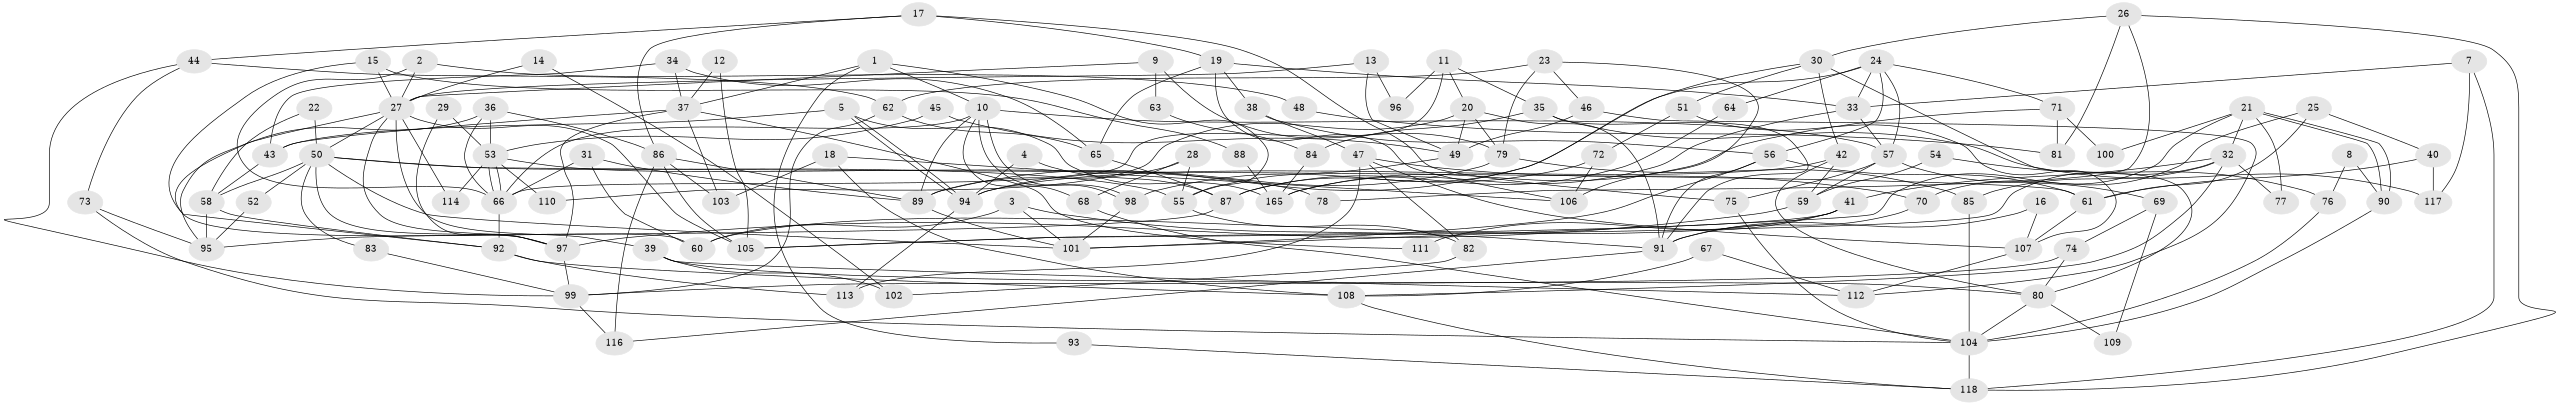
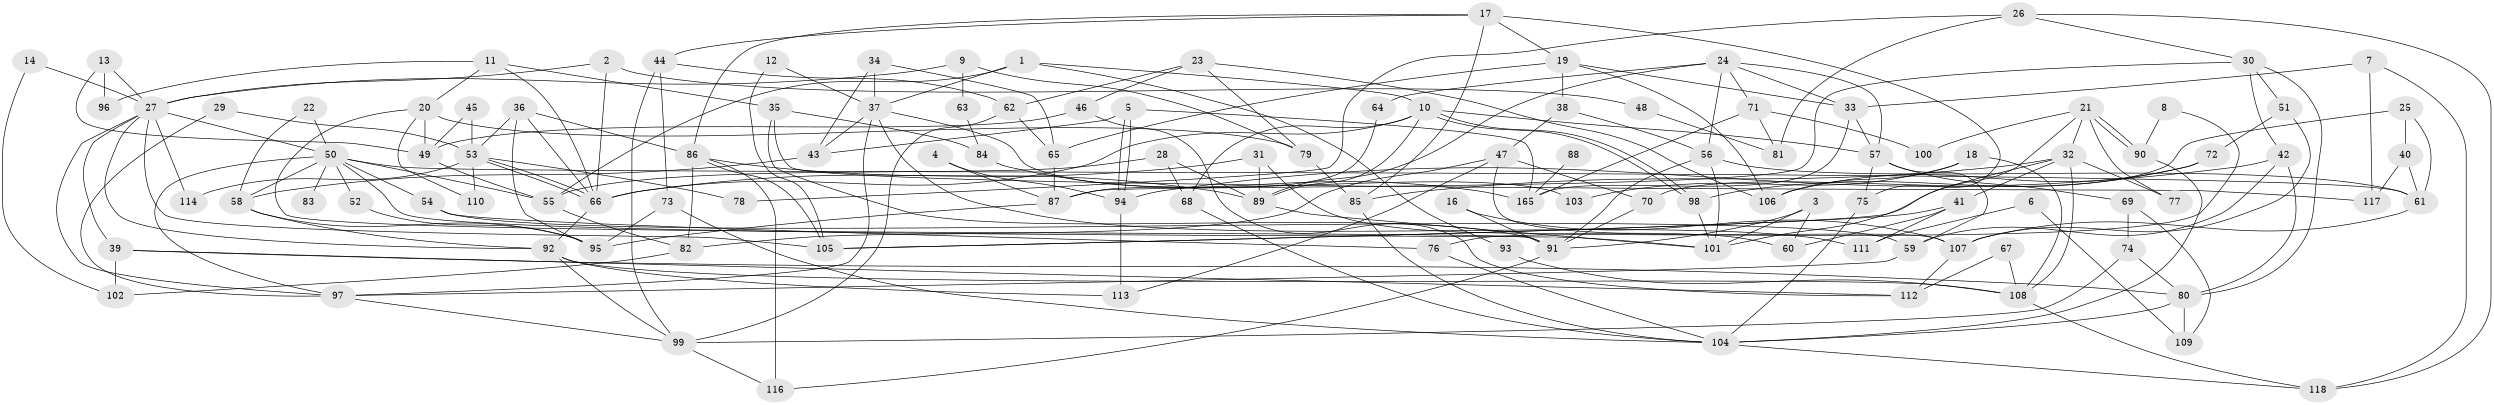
node "15": removed
edge "17" -- "85": added
edge "50" -- "54": added
edge "86" -- "103": now "86" -- "82"
edge "79" -- "94": removed
node "6": added
edge "83" -- "99": now "92" -- "99"
edge "93" -- "118": now "93" -- "108"
